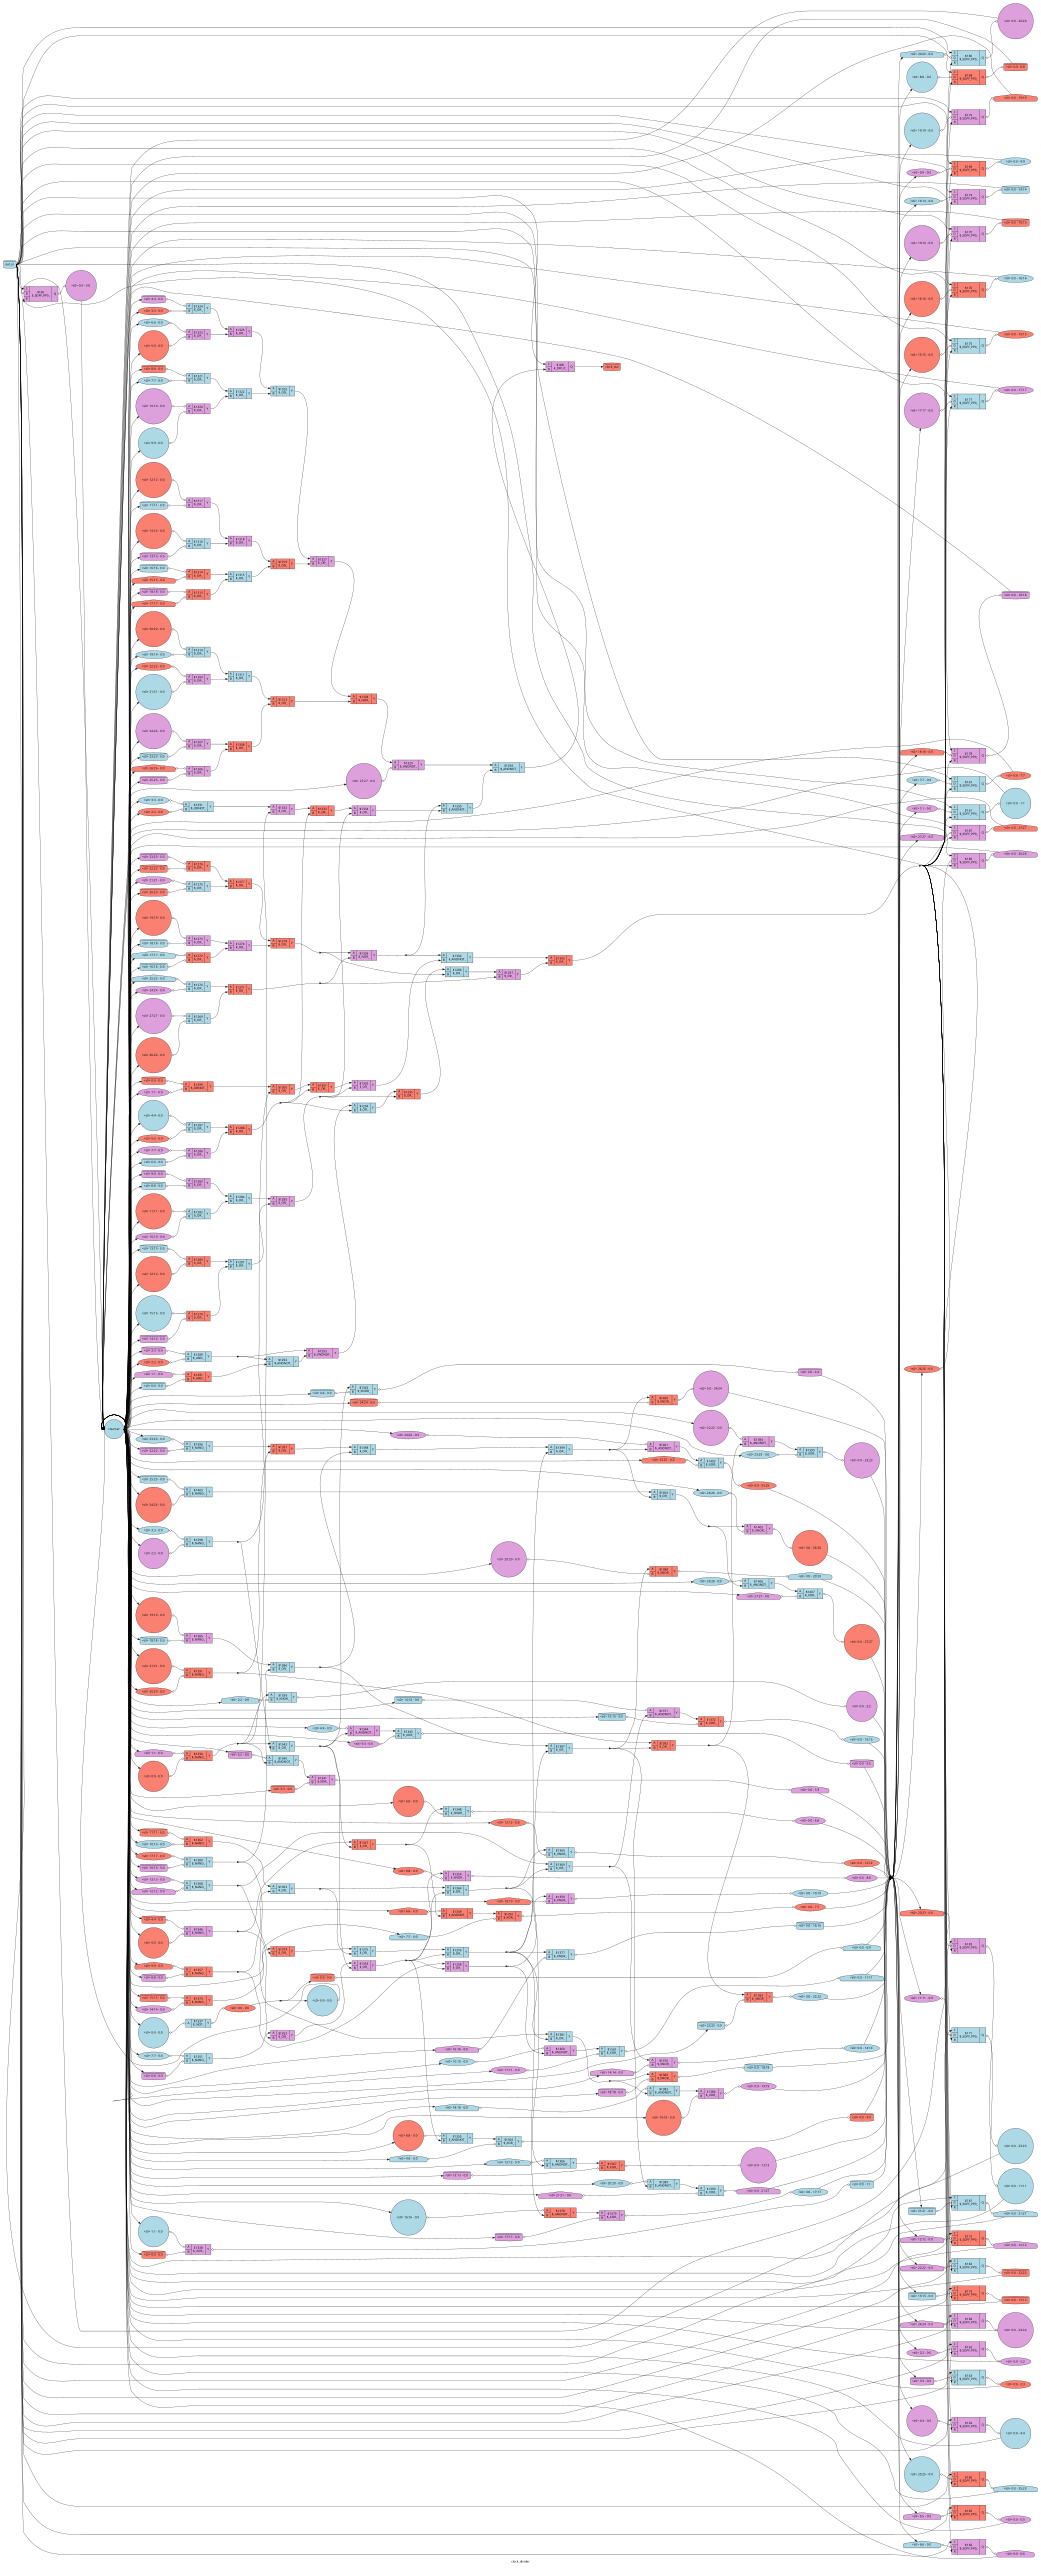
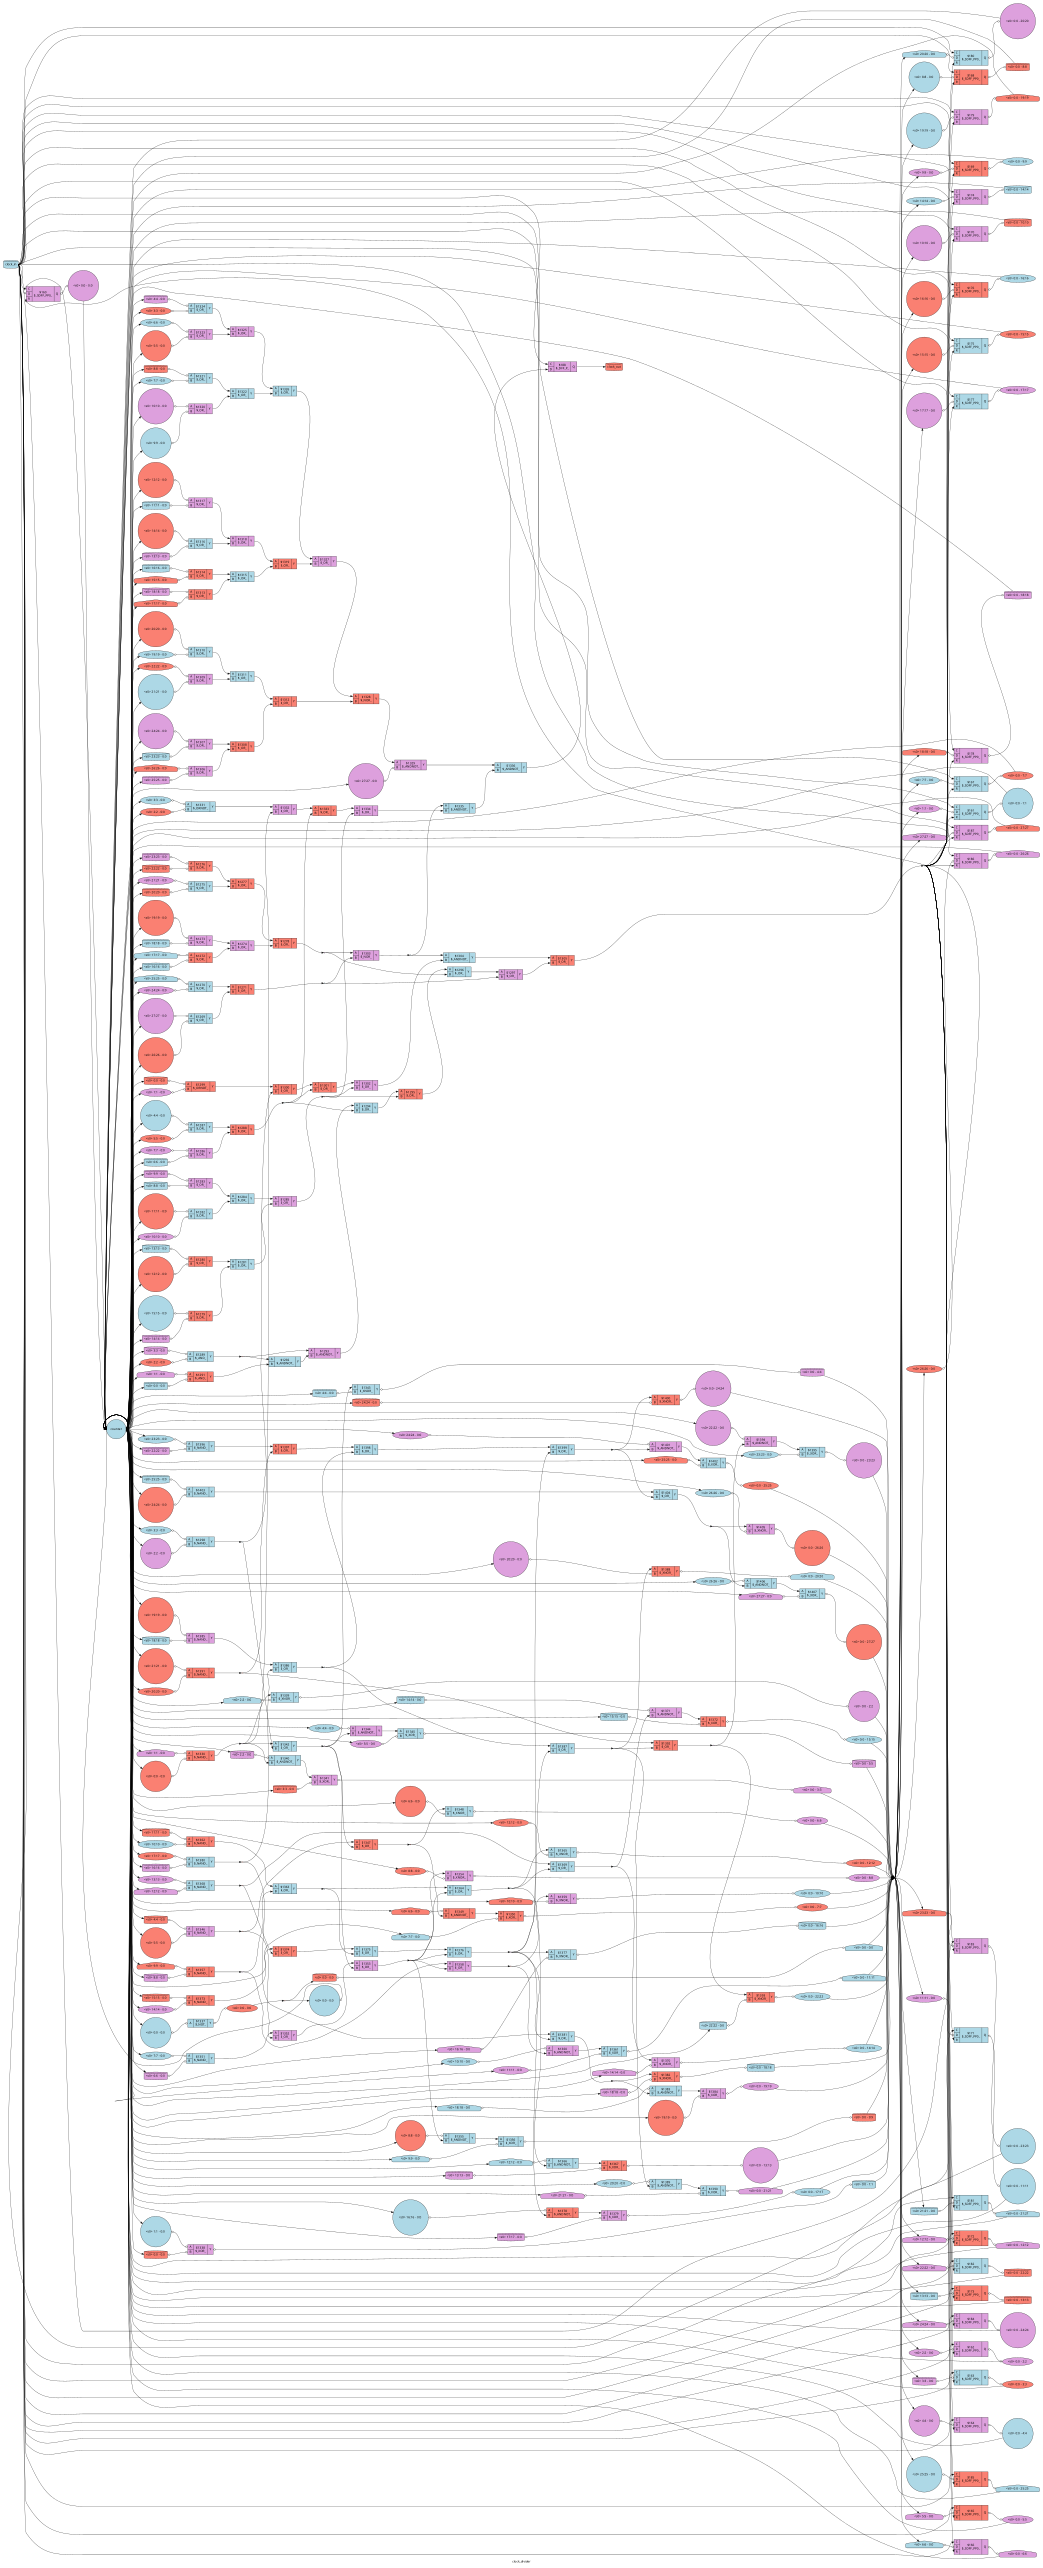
node "out_in": label "out_in" -> "clock_in"
